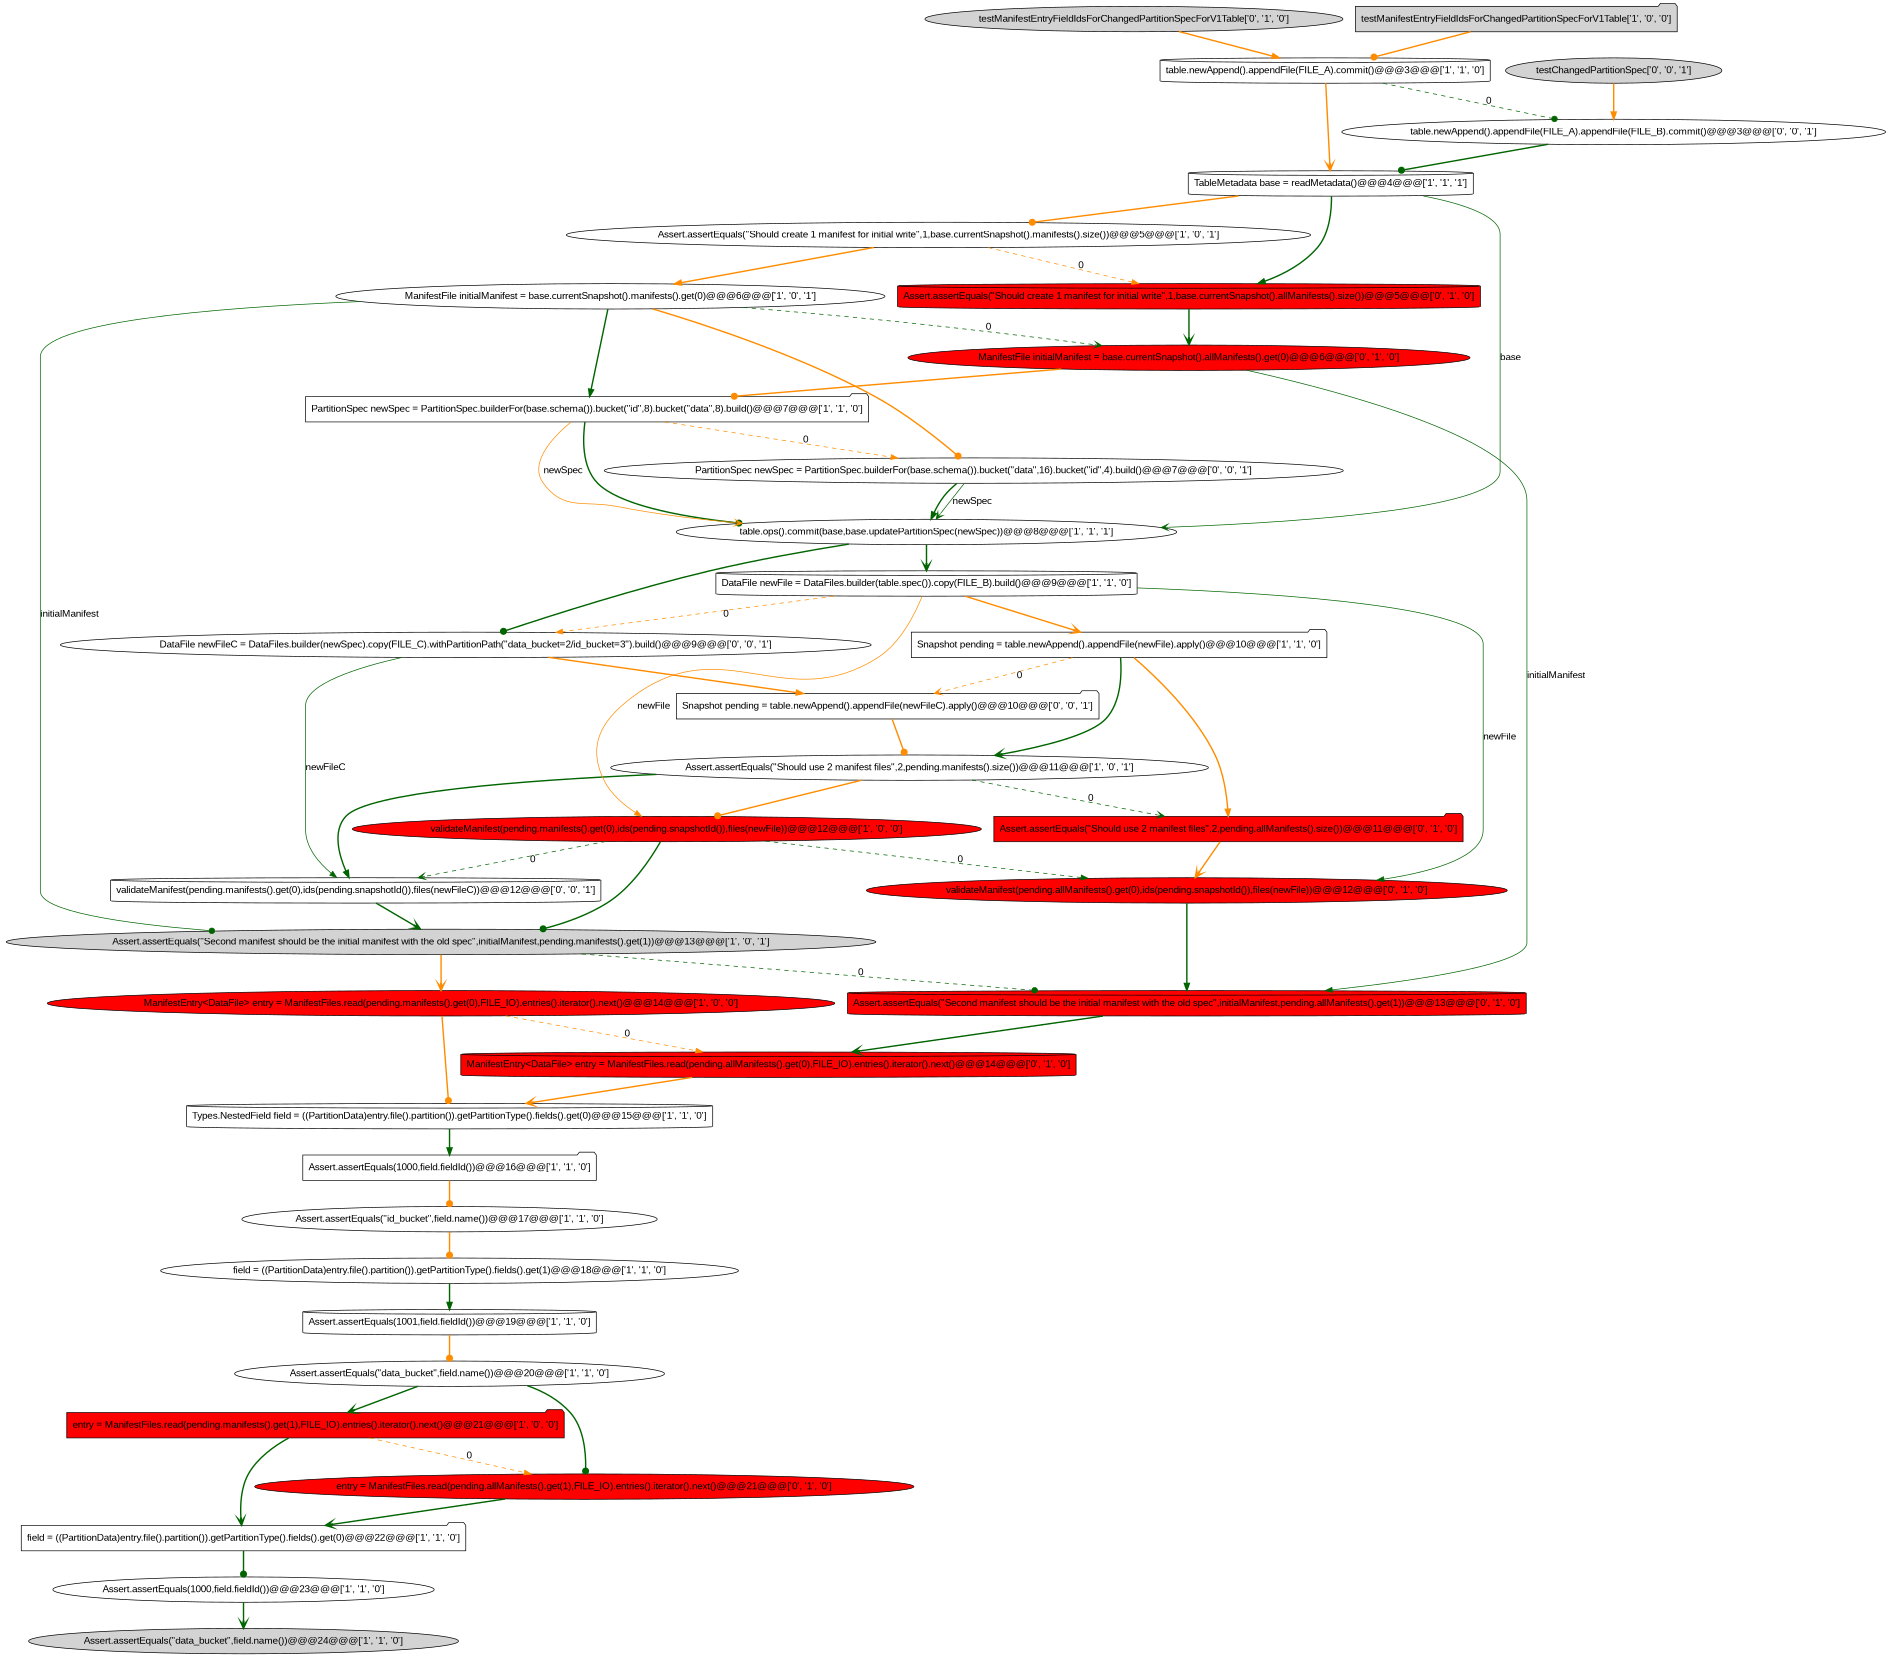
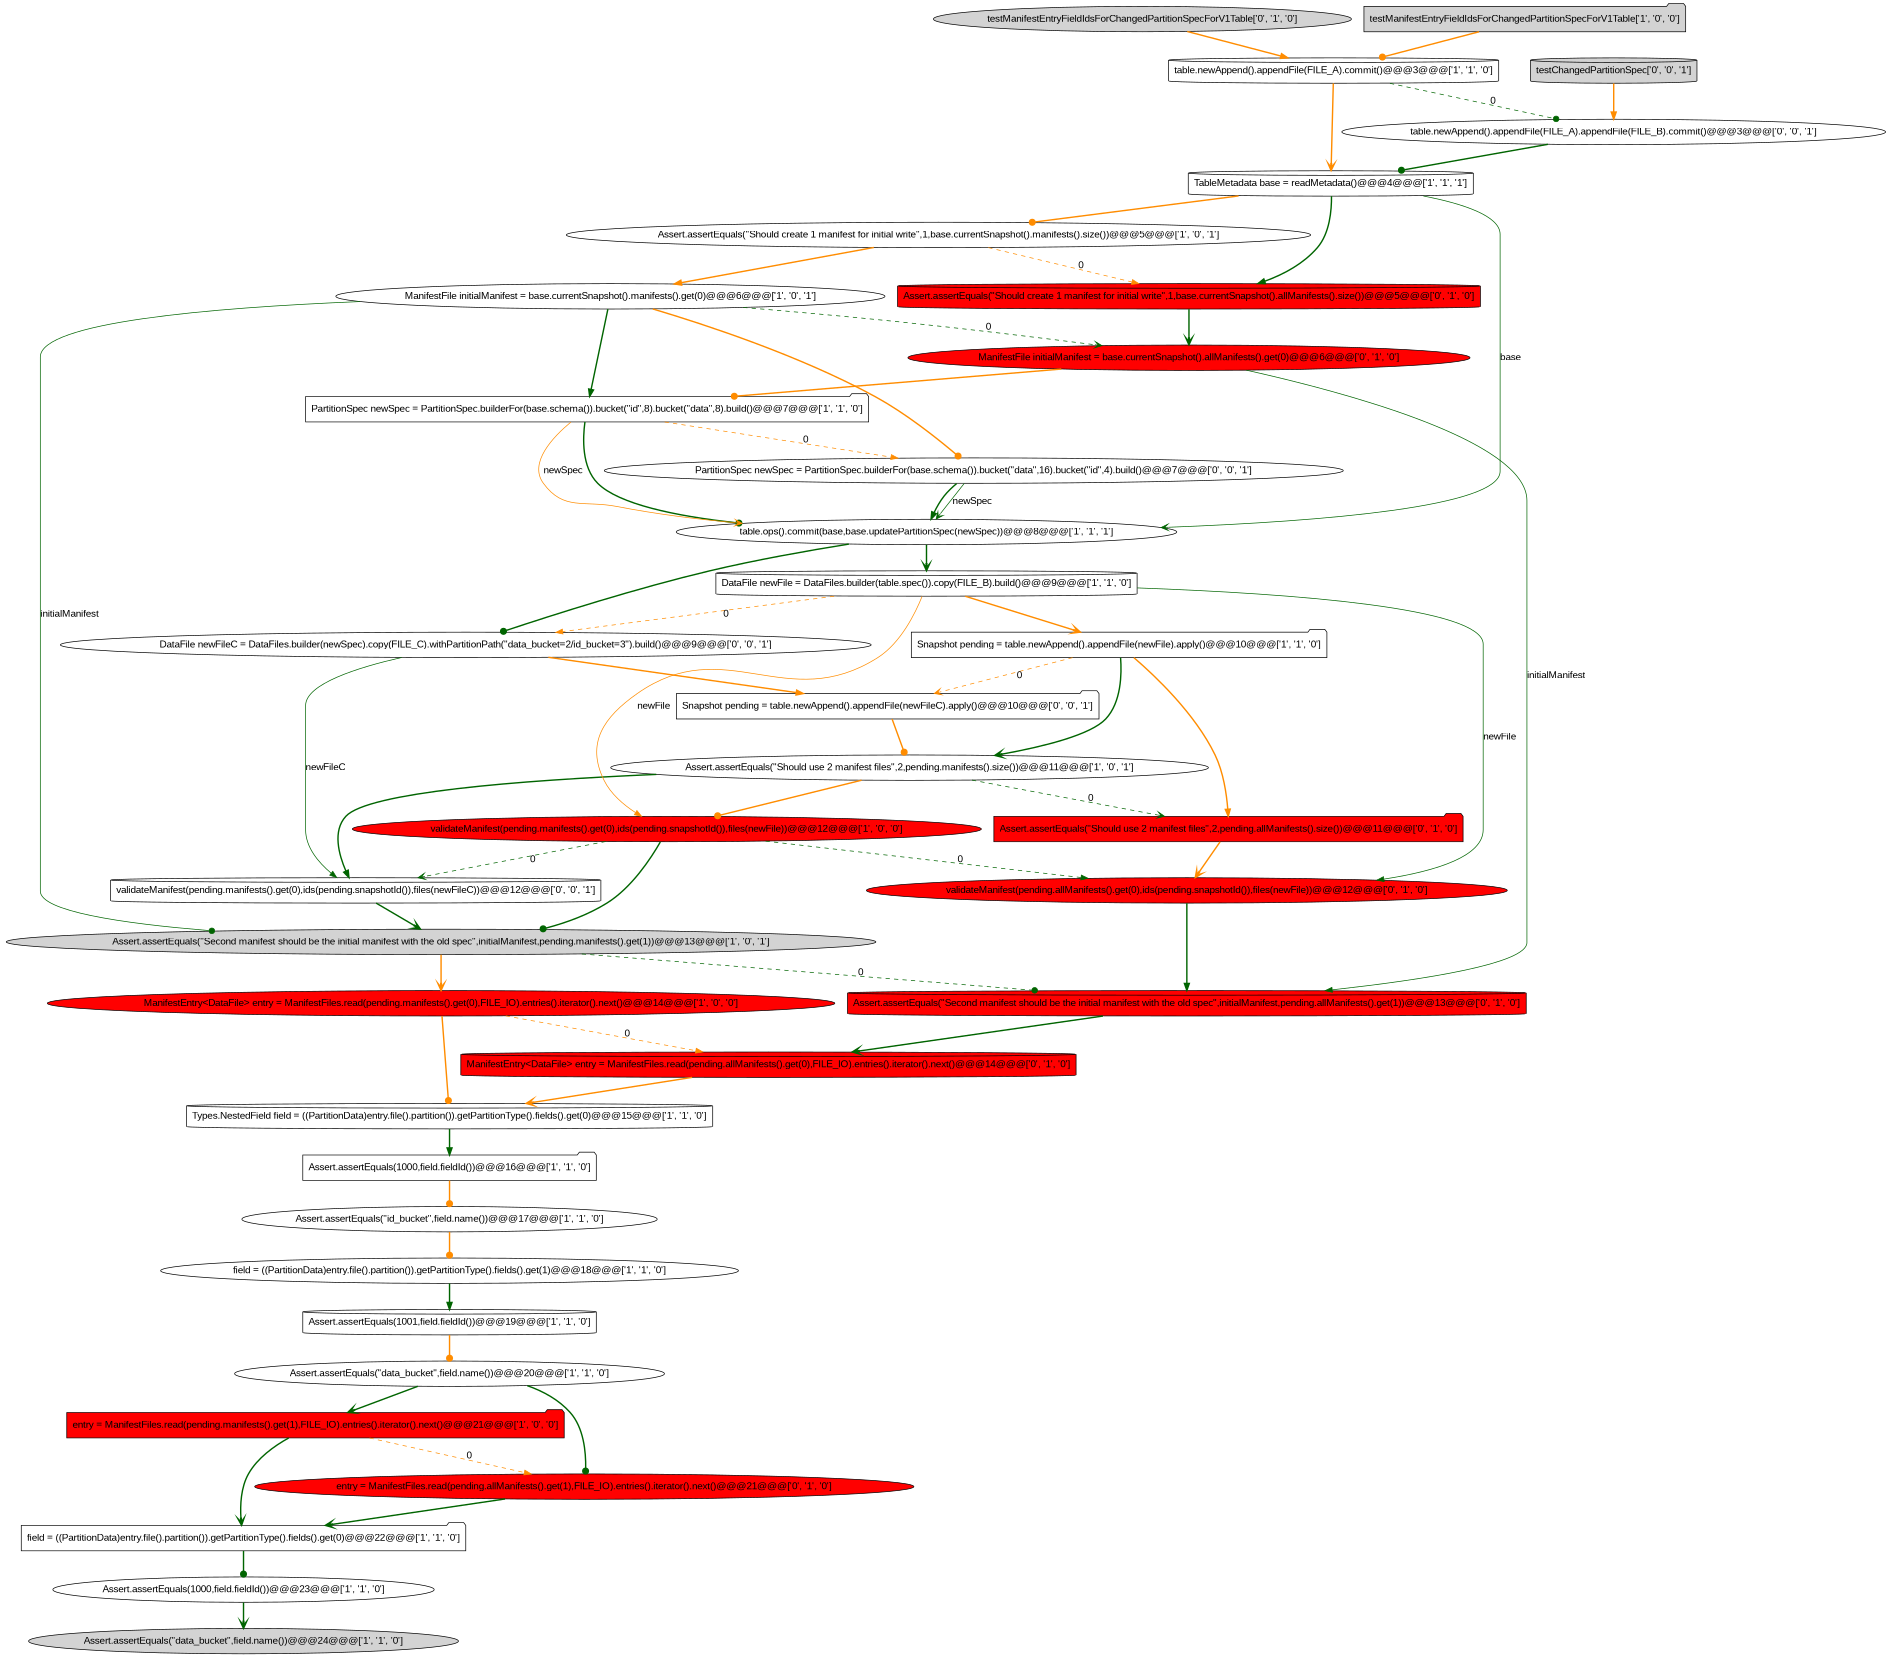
node "testChangedPartitionSpec['0', '0', '1']": shape ellipse -> cylinder
